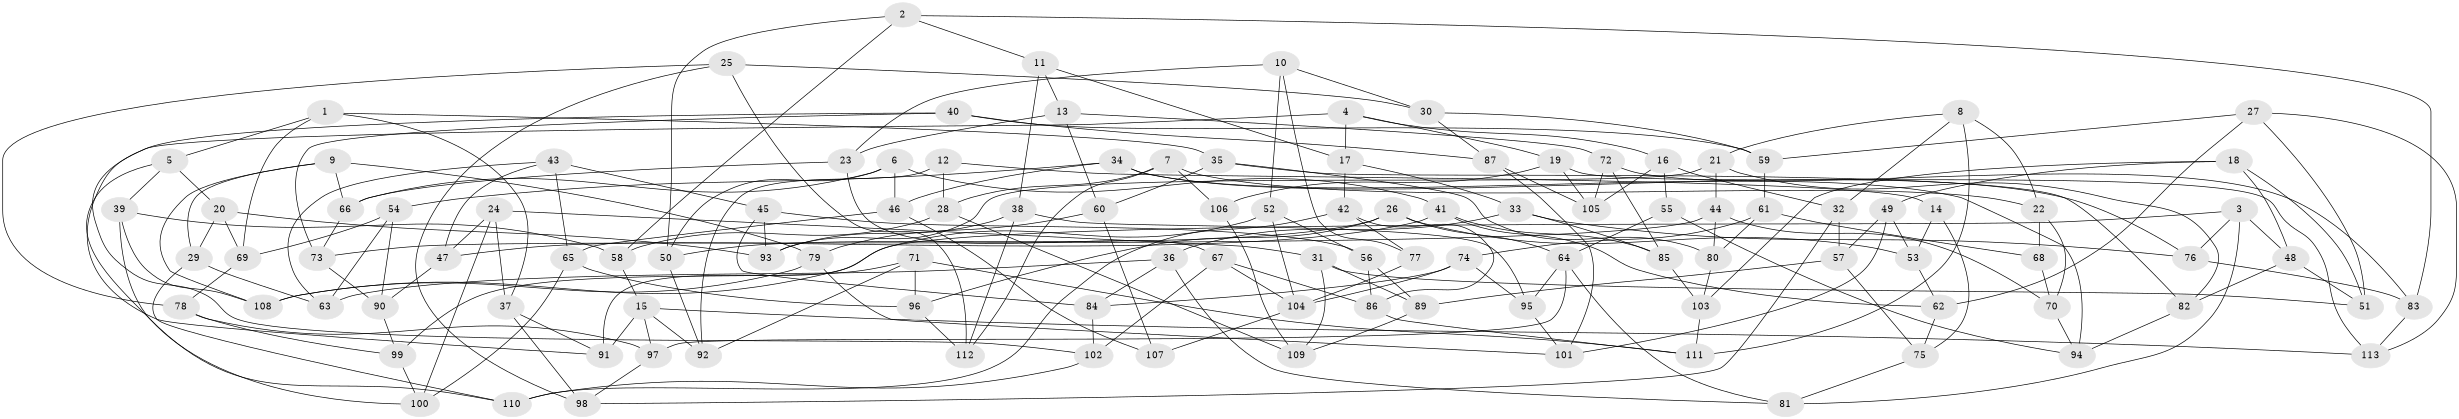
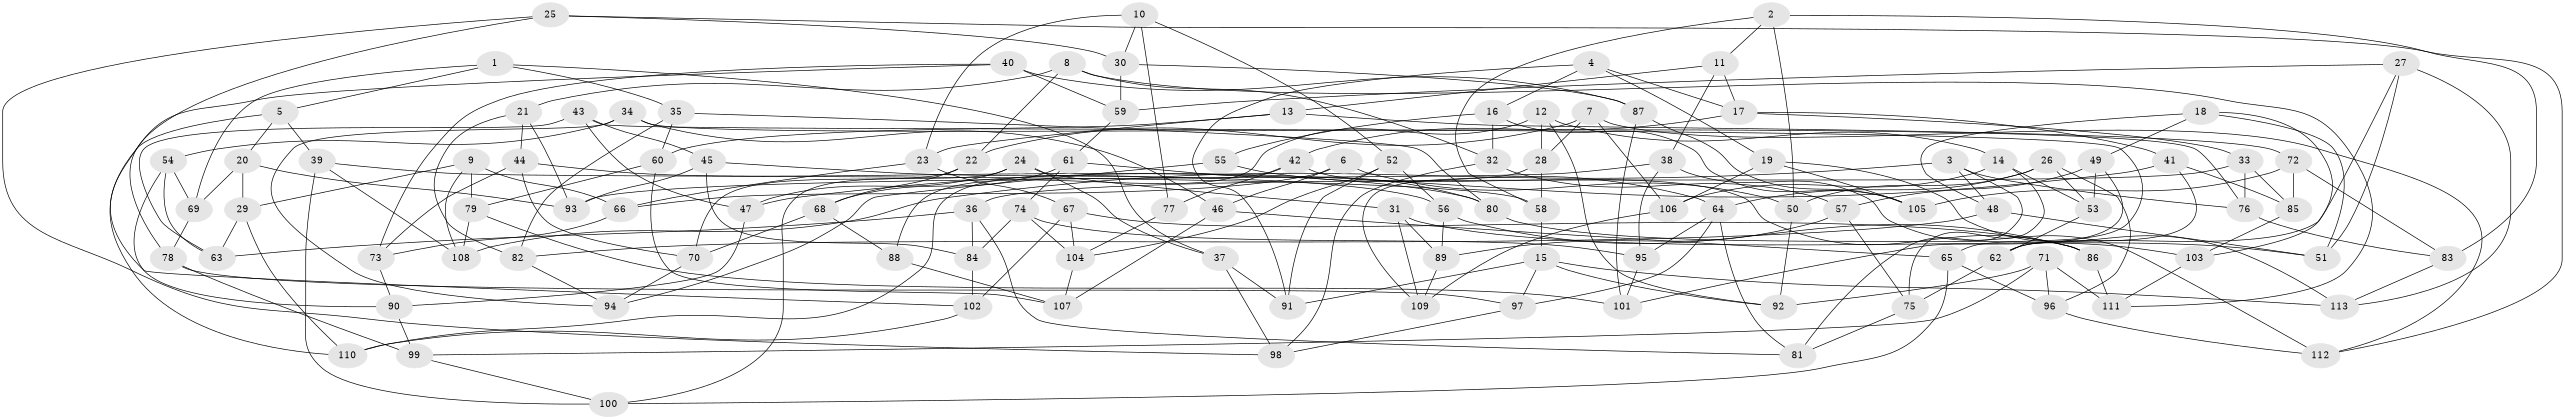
edge "14" -- "106": added
edge "6" -- "41": now "17" -- "41"
node "88": added
